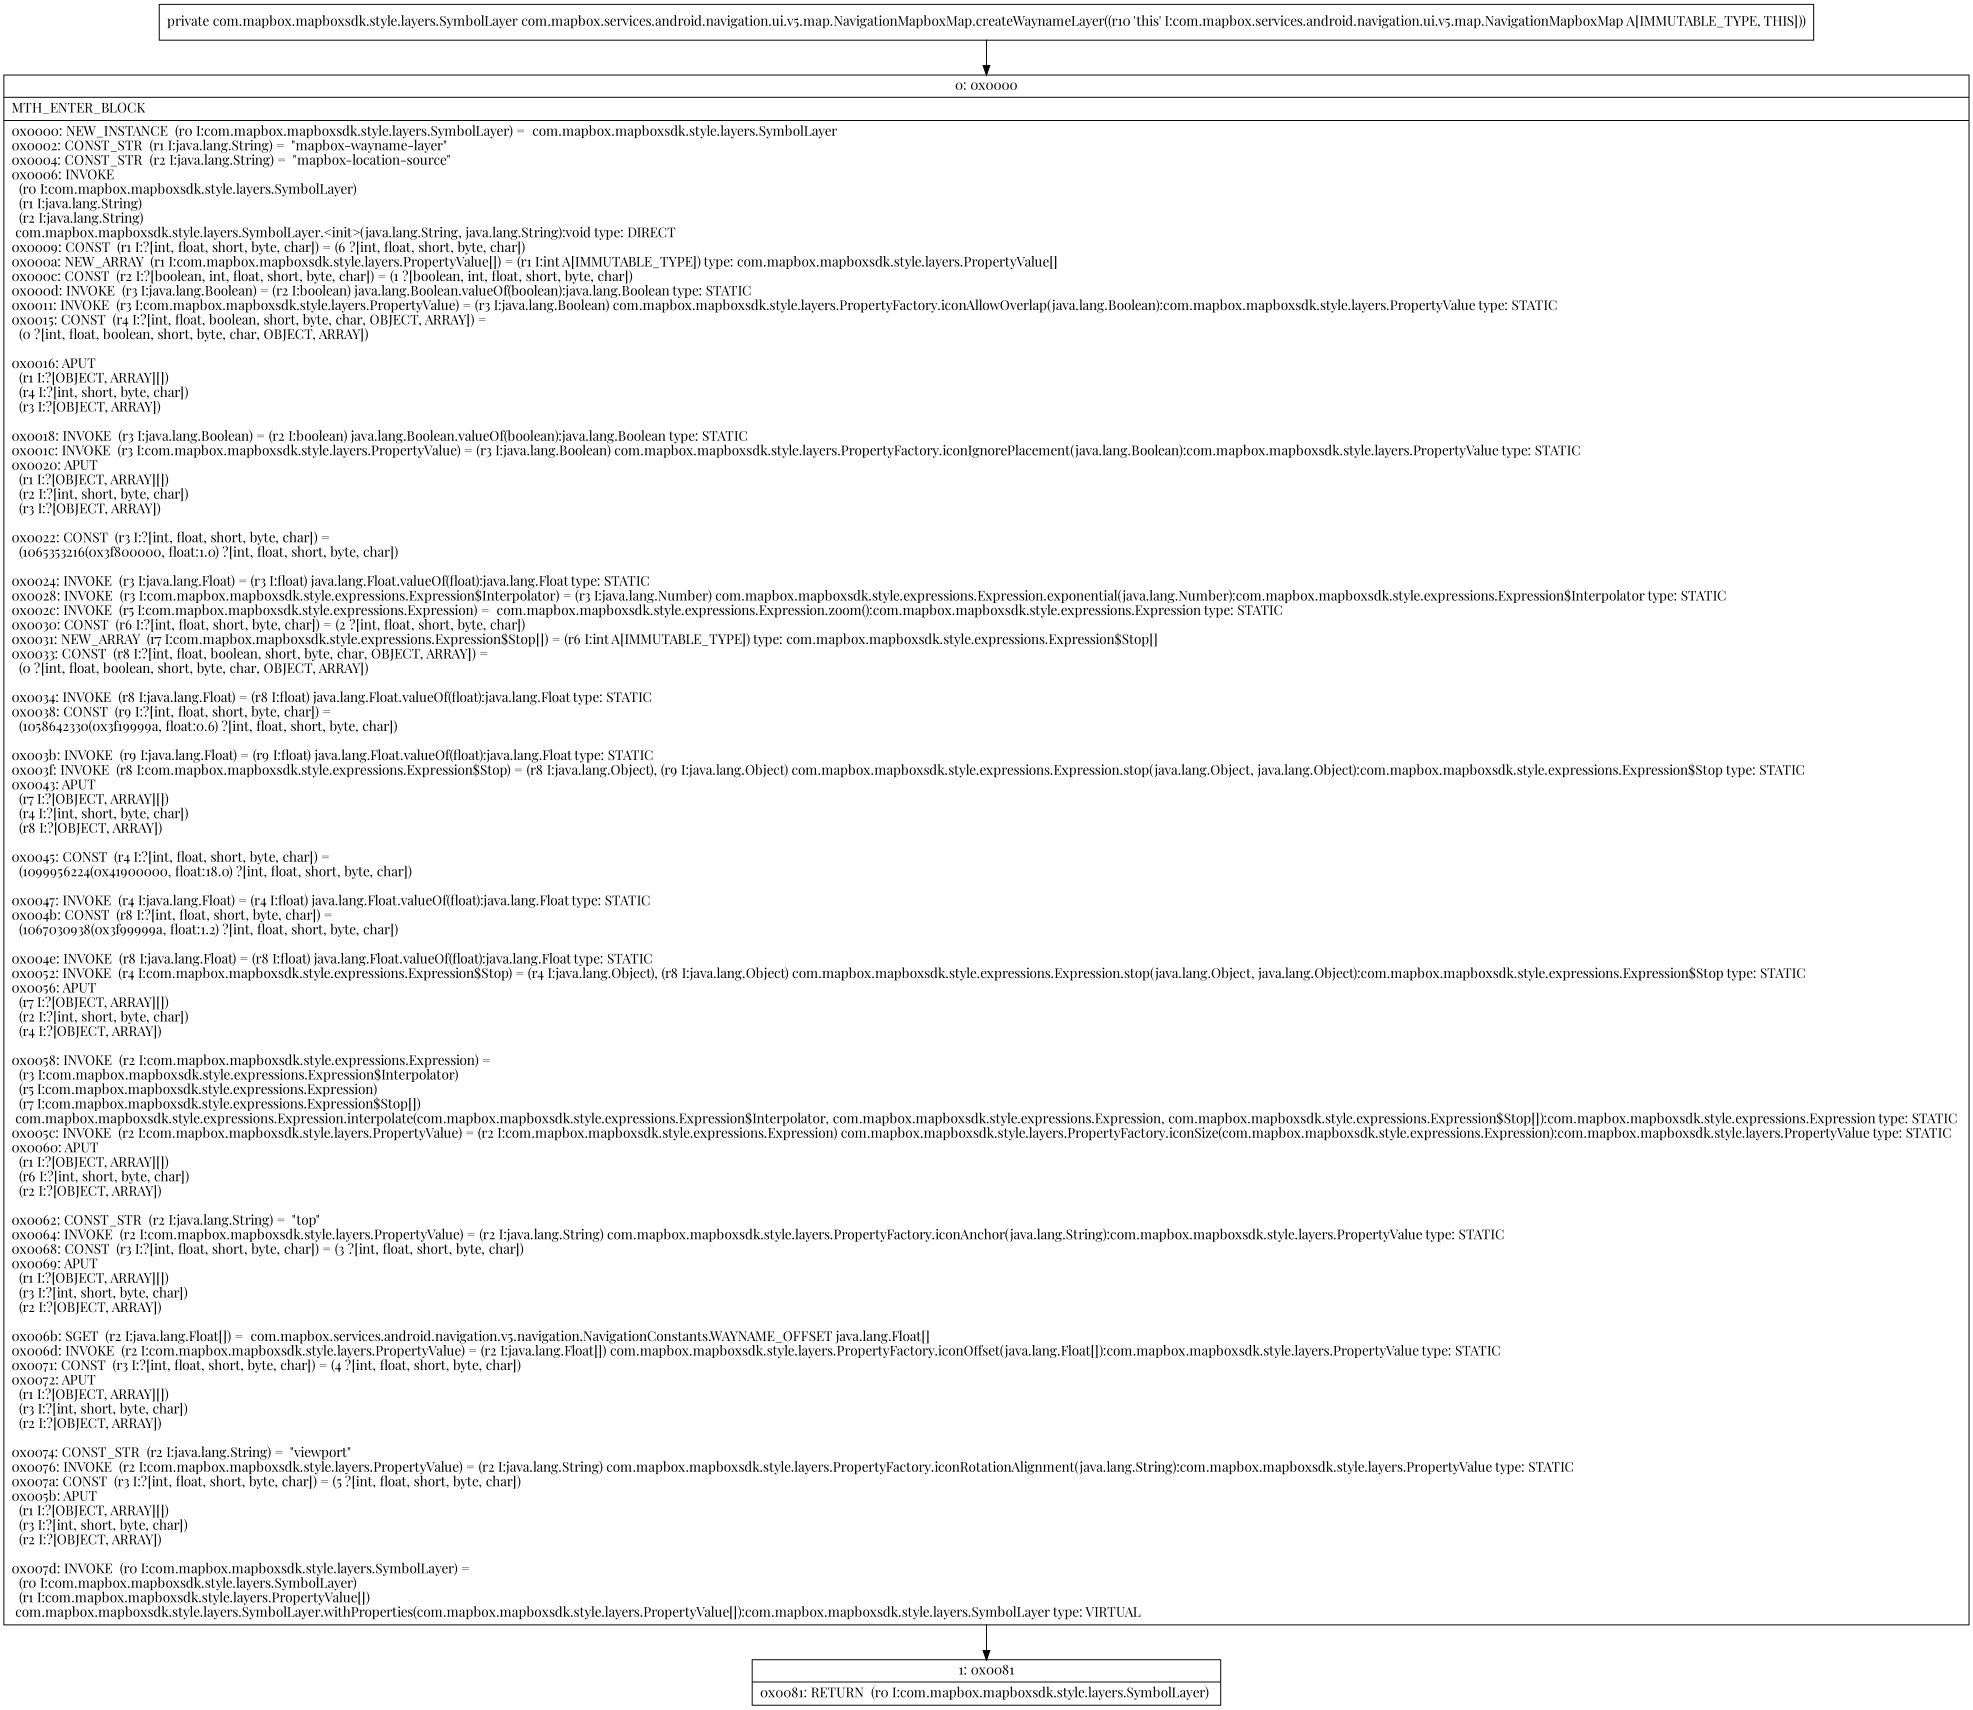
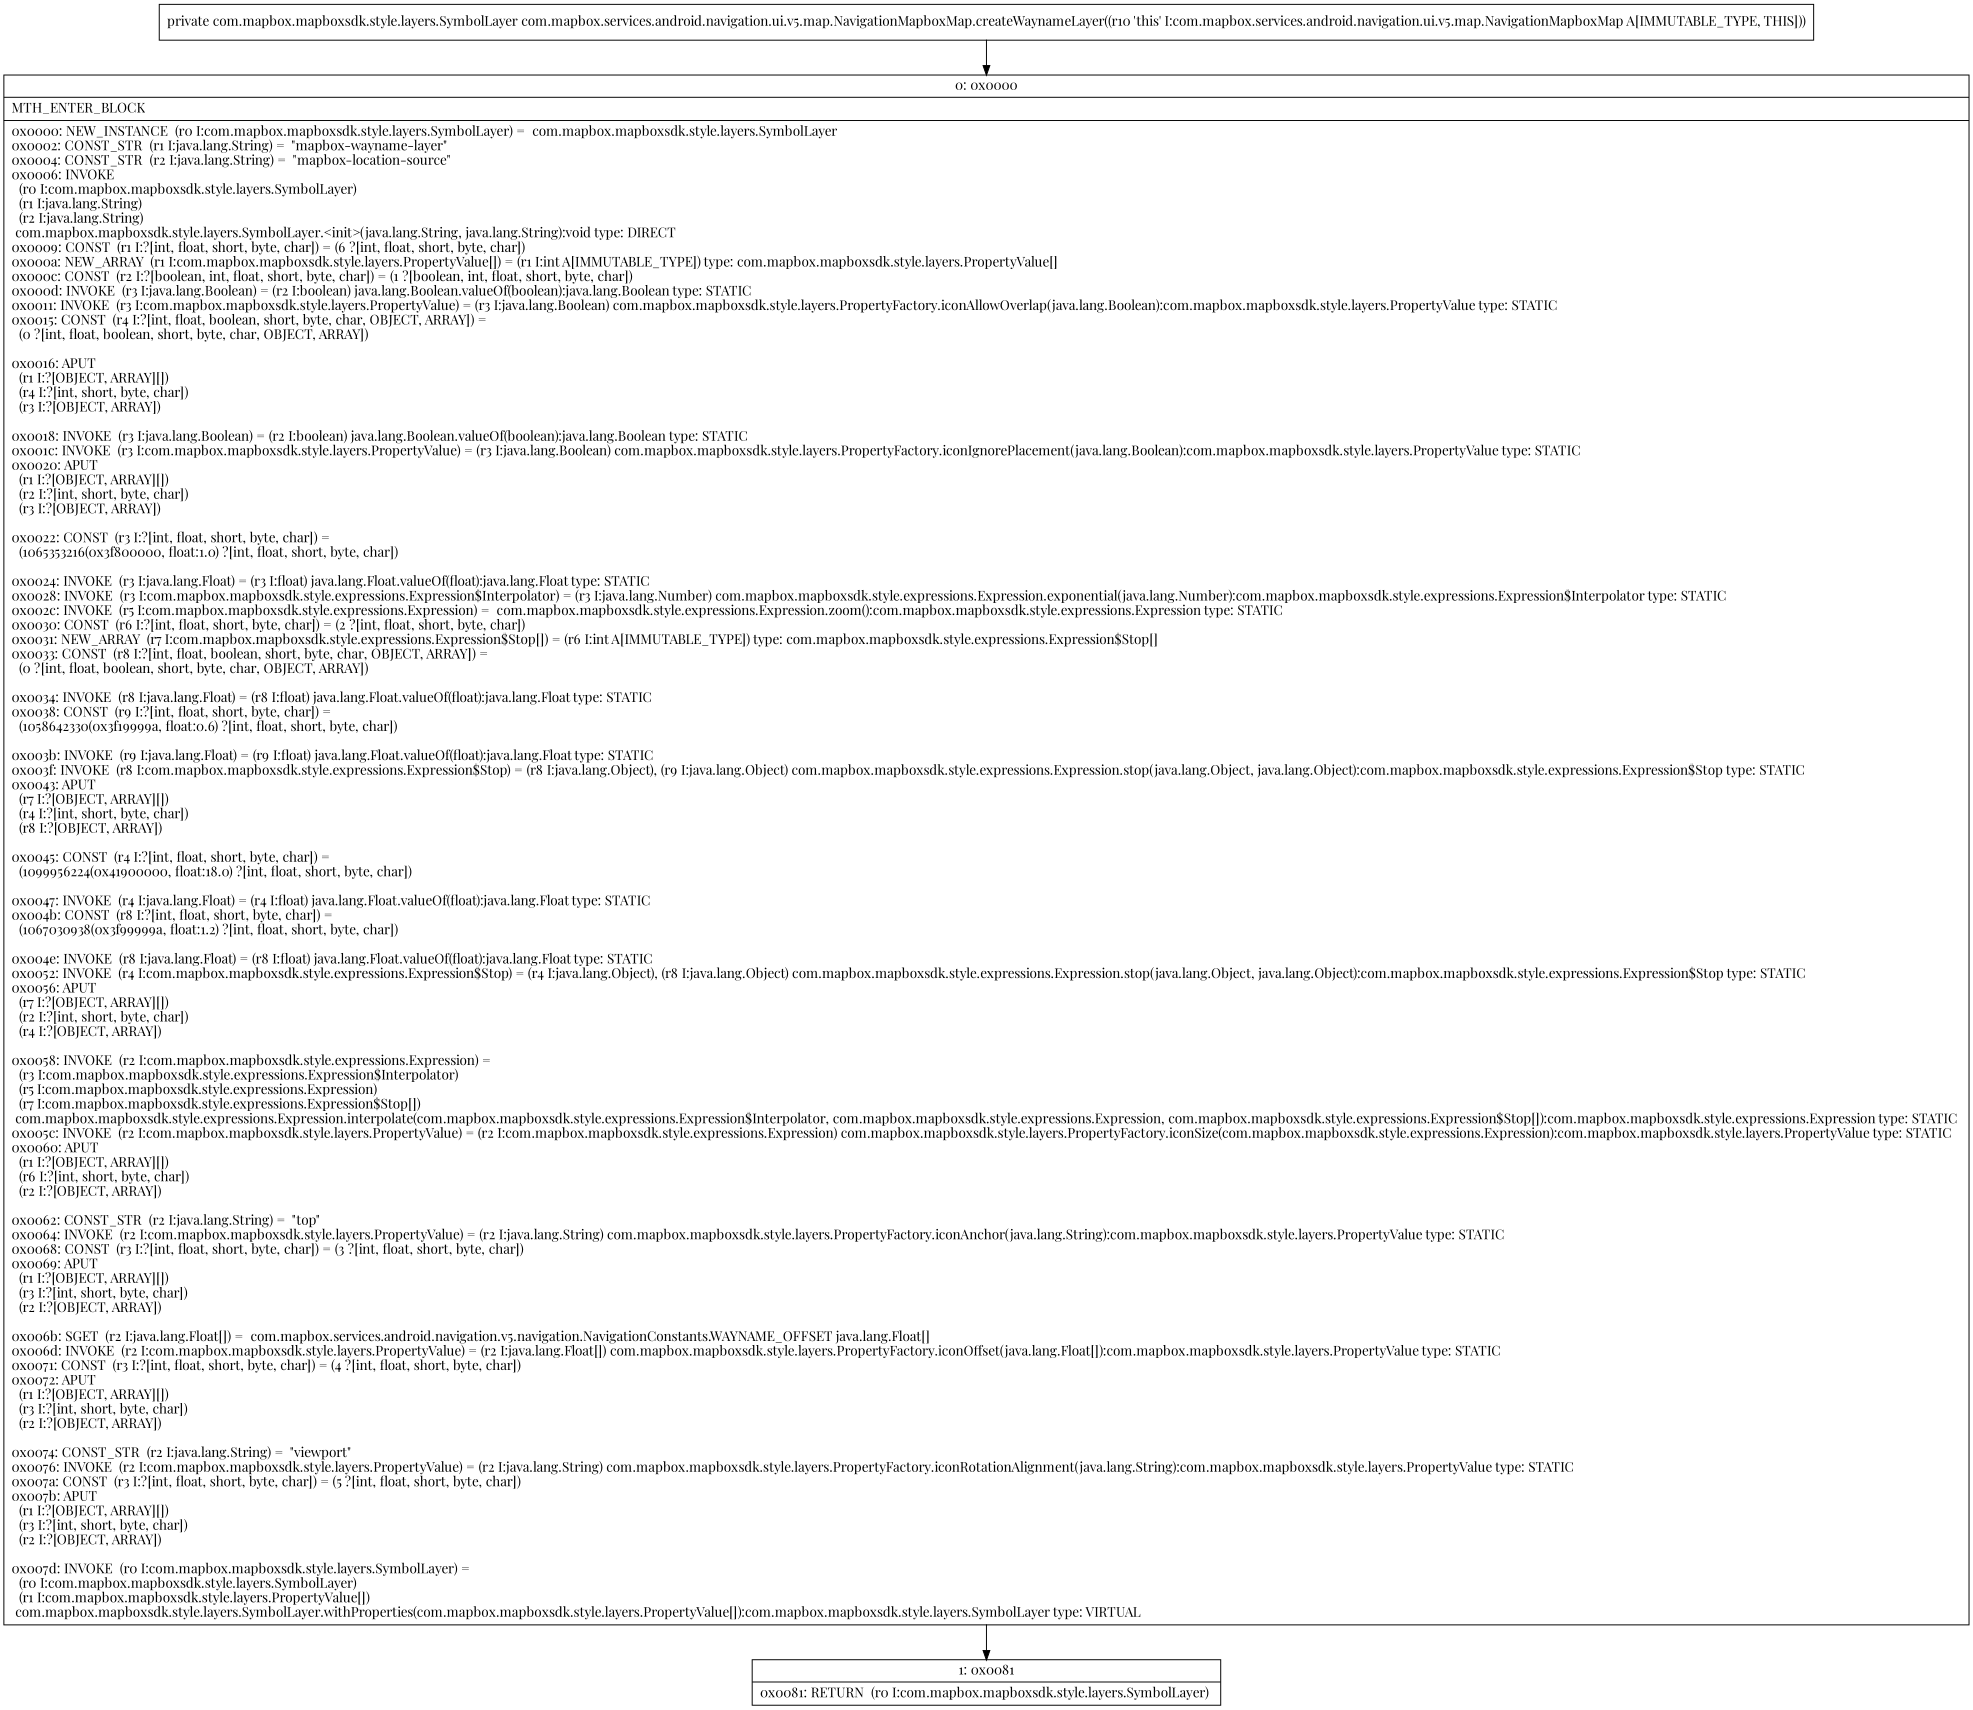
node "0: 0x0000": text "0x005b: APUT" -> "0x007b: APUT"
